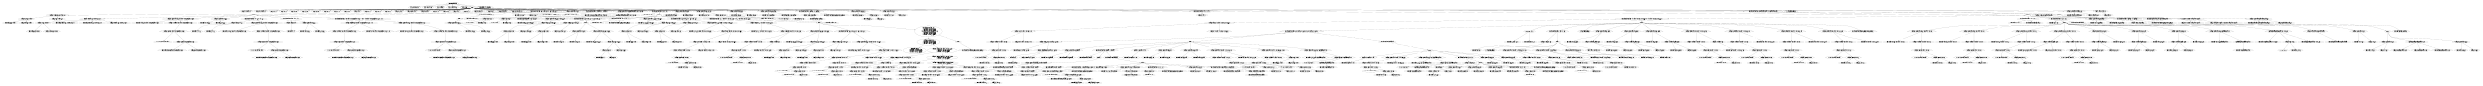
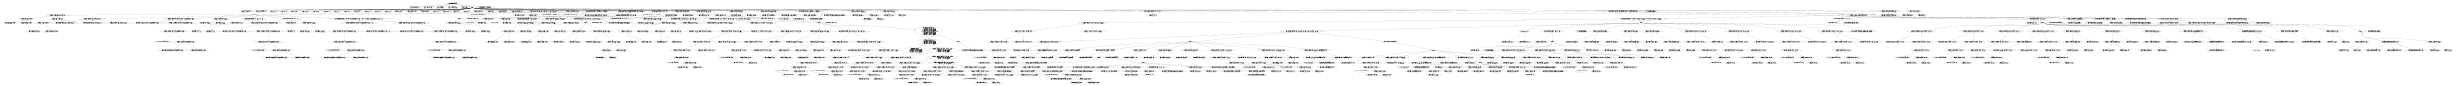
node "(IDENTIFIER,v20,v20 = *(_DWORD *)(v11 + 24))": removed
